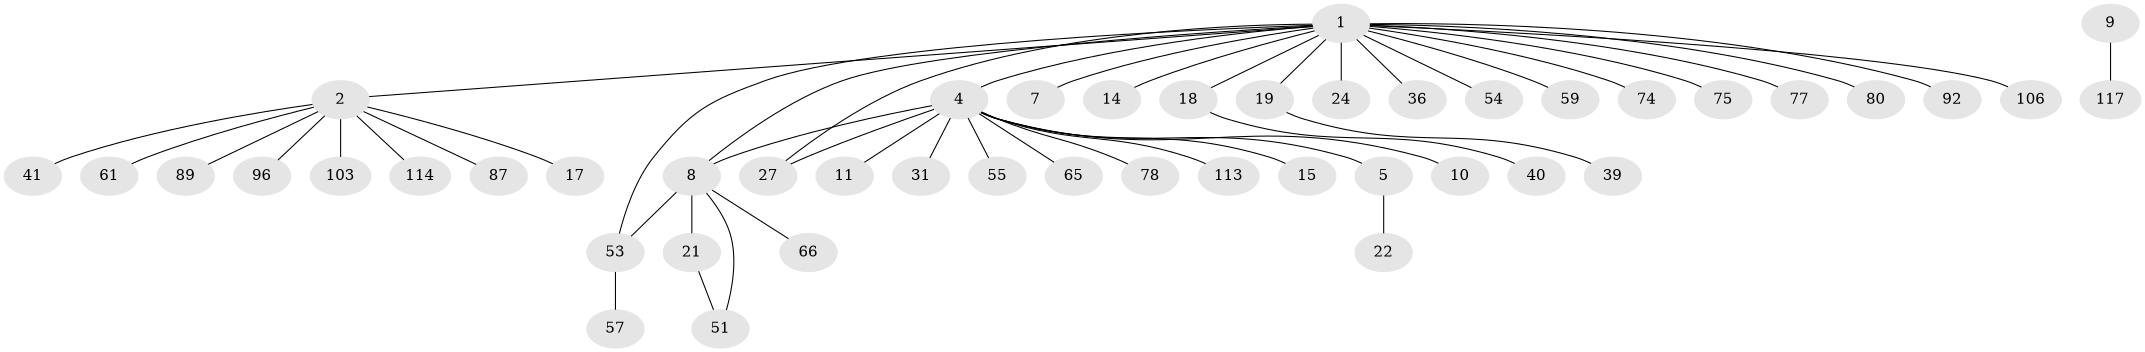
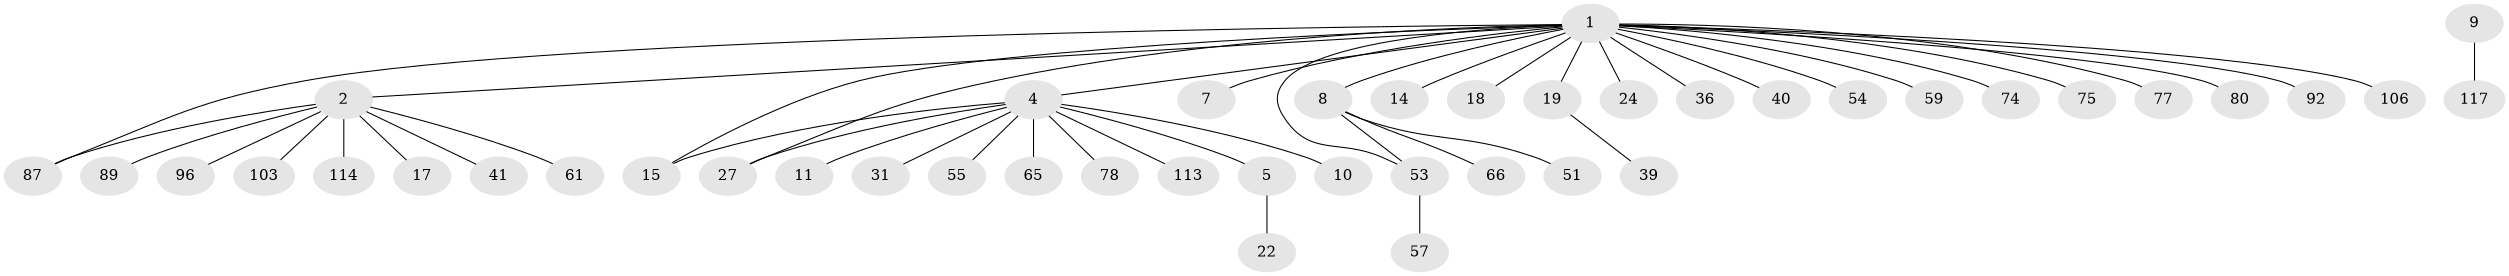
edge "1" -- "87": added
edge "1" -- "15": added
edge "4" -- "8": removed
edge "18" -- "40": now "1" -- "40"
node "21": removed
